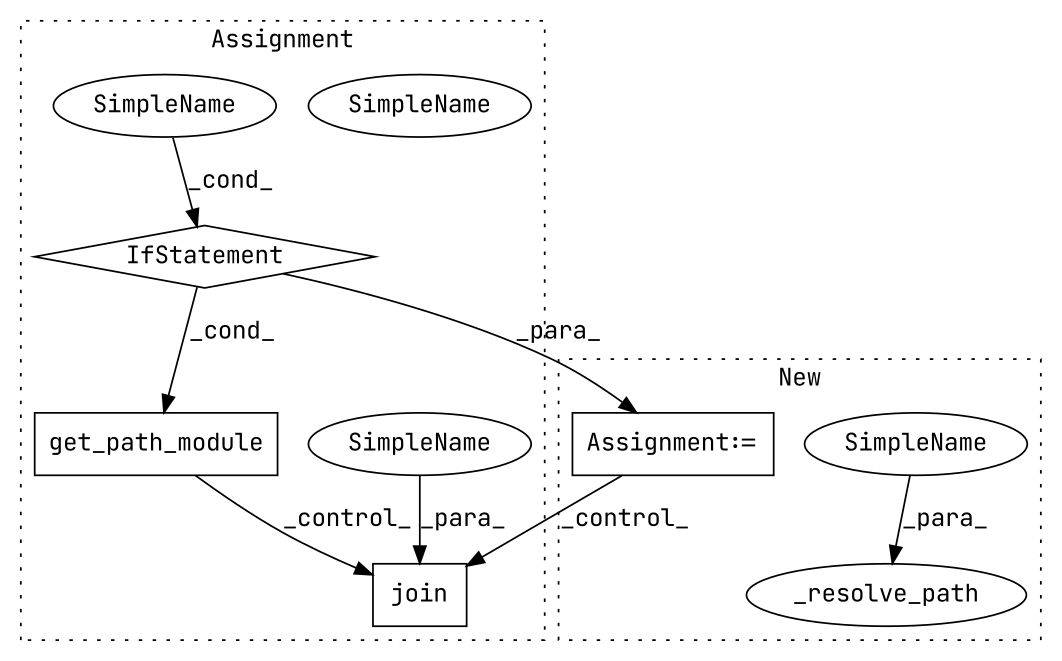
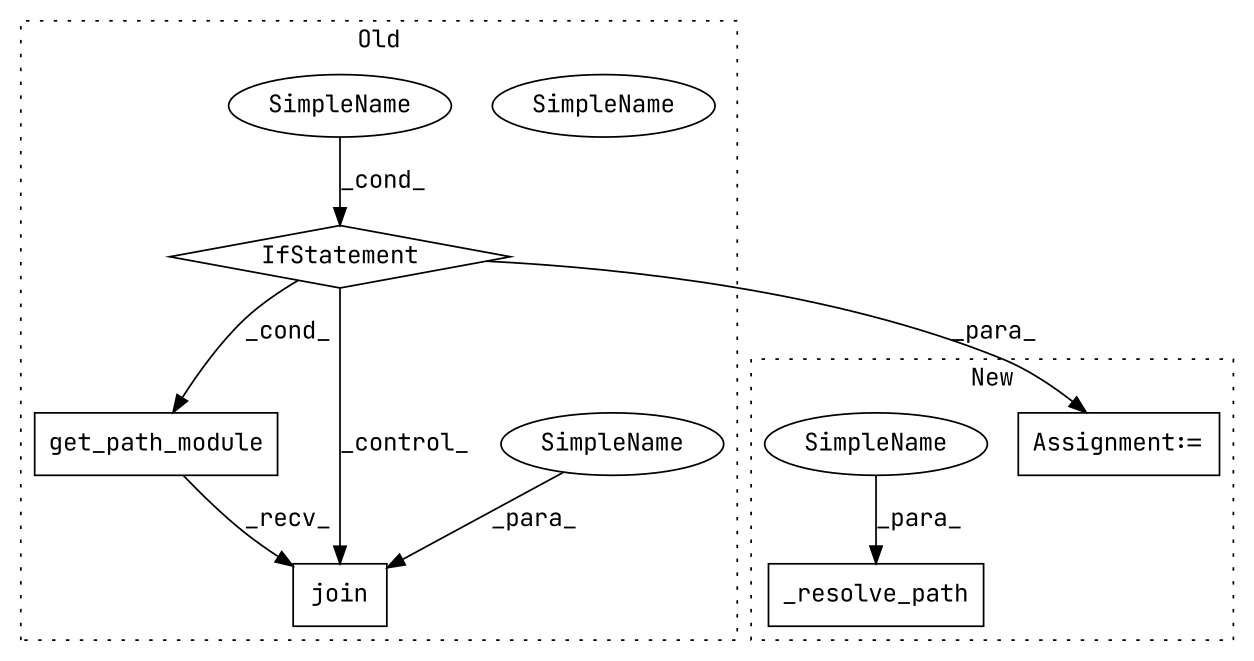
cluster "Assignment": label "Assignment" -> "Old"
edge "Assignment:=" -> "join": now "IfStatement" -> "join"
edge "get_path_module" -> "join": label "_control_" -> "_recv_"
node "_resolve_path": shape ellipse -> box
